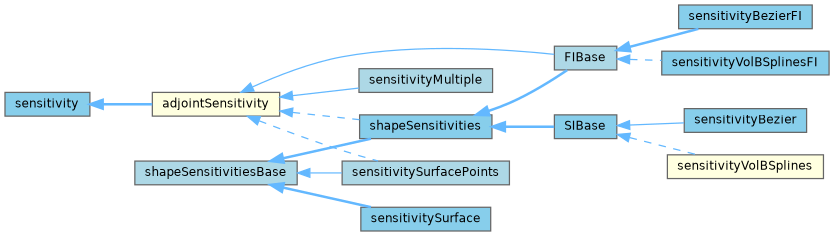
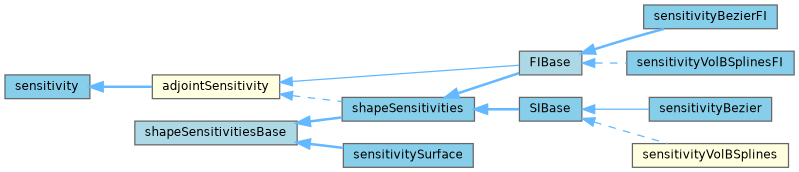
node "sensitivityMultiple": removed
node "sensitivitySurfacePoints": removed
